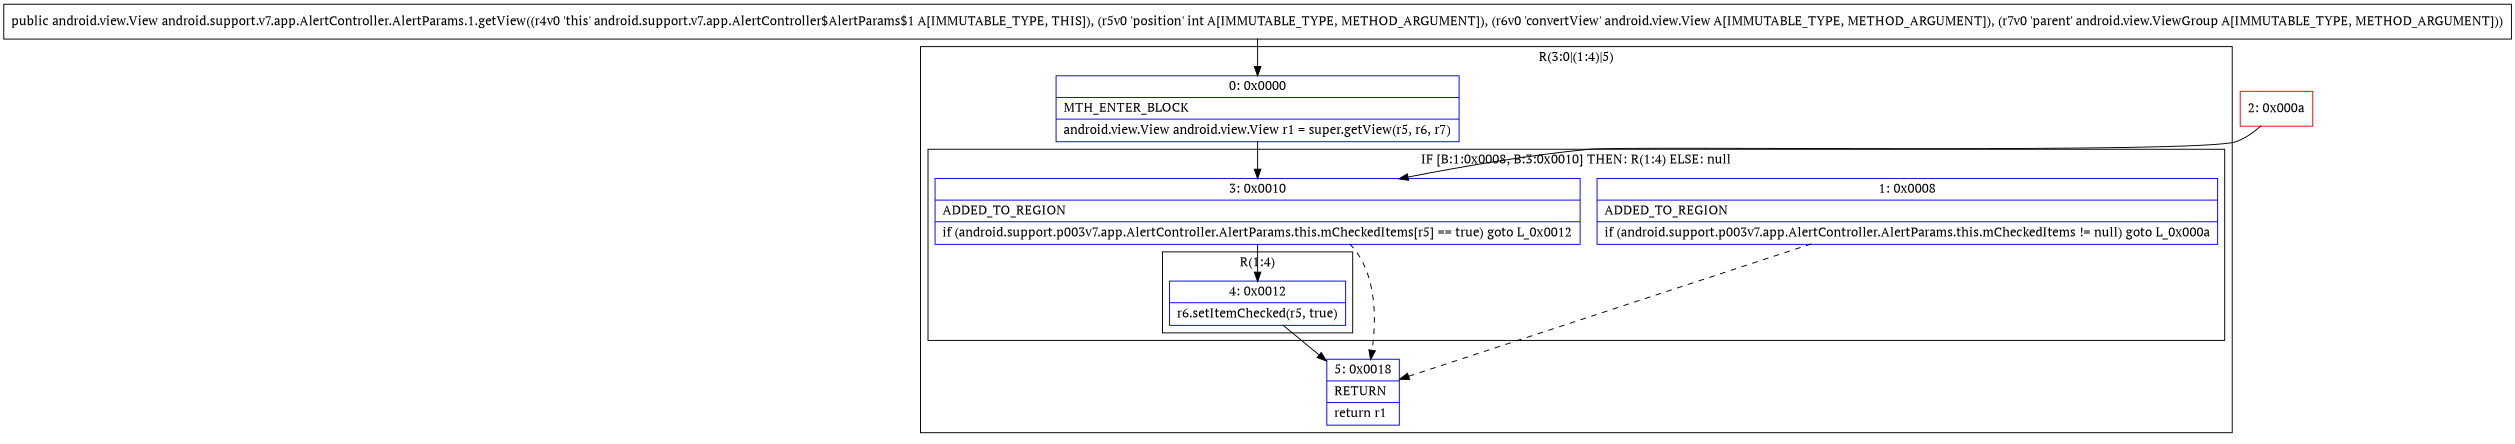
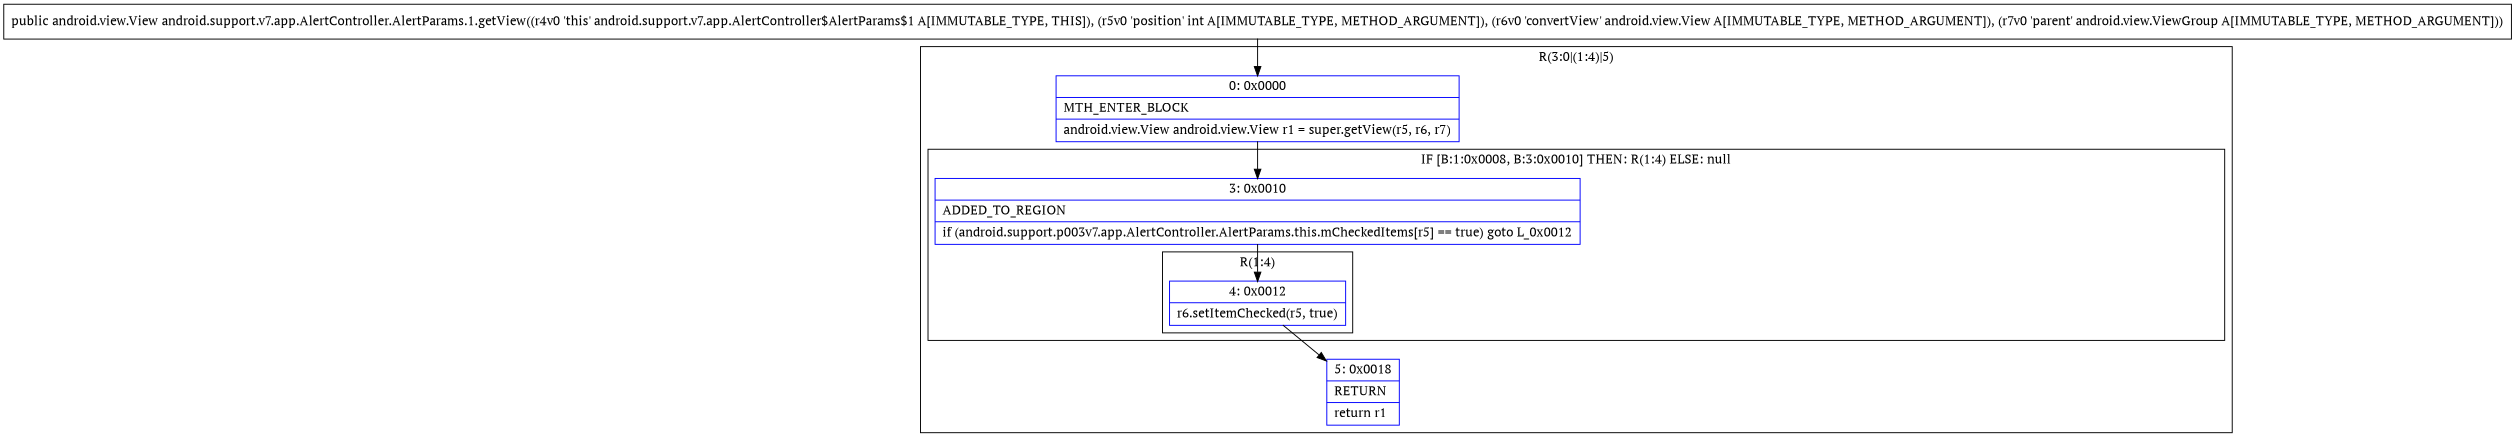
node "2: 0x000a": removed
node "1: 0x0008": removed
edge "3: 0x0010" -> "5: 0x0018": removed
